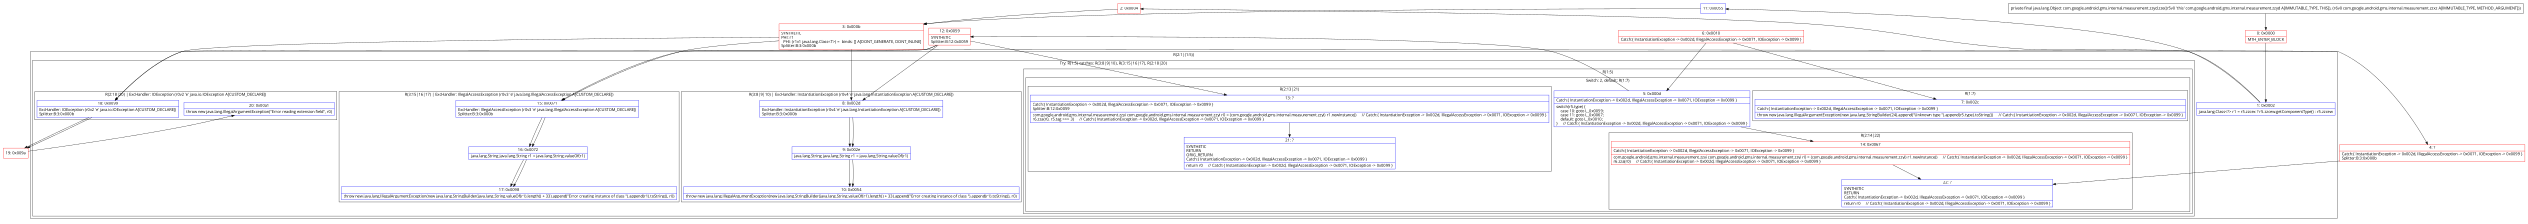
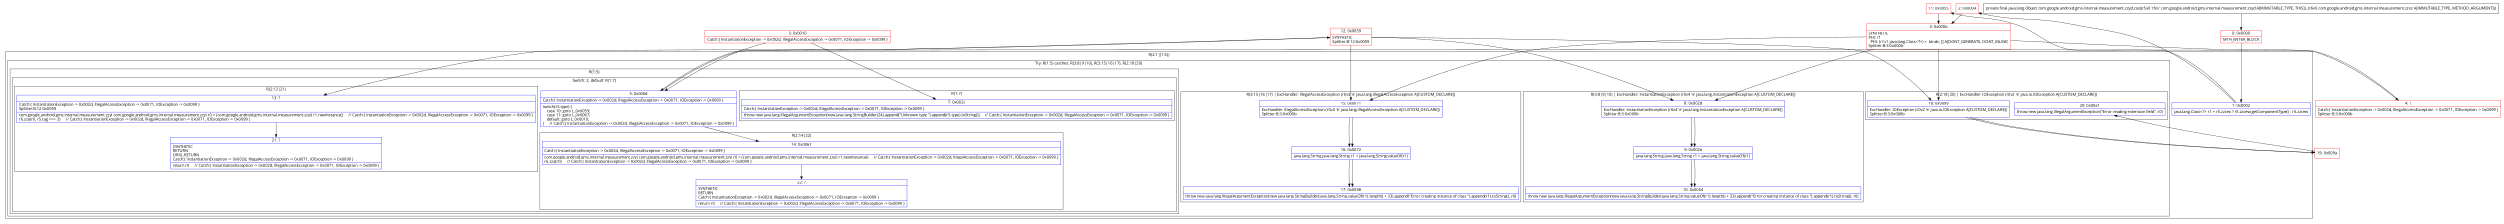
node "11: 0x0055": color blue -> red
node "14: 0x0067": color red -> blue
edge "4: ?" -> "22: ?": now "4: ?" -> "5: 0x000d"
